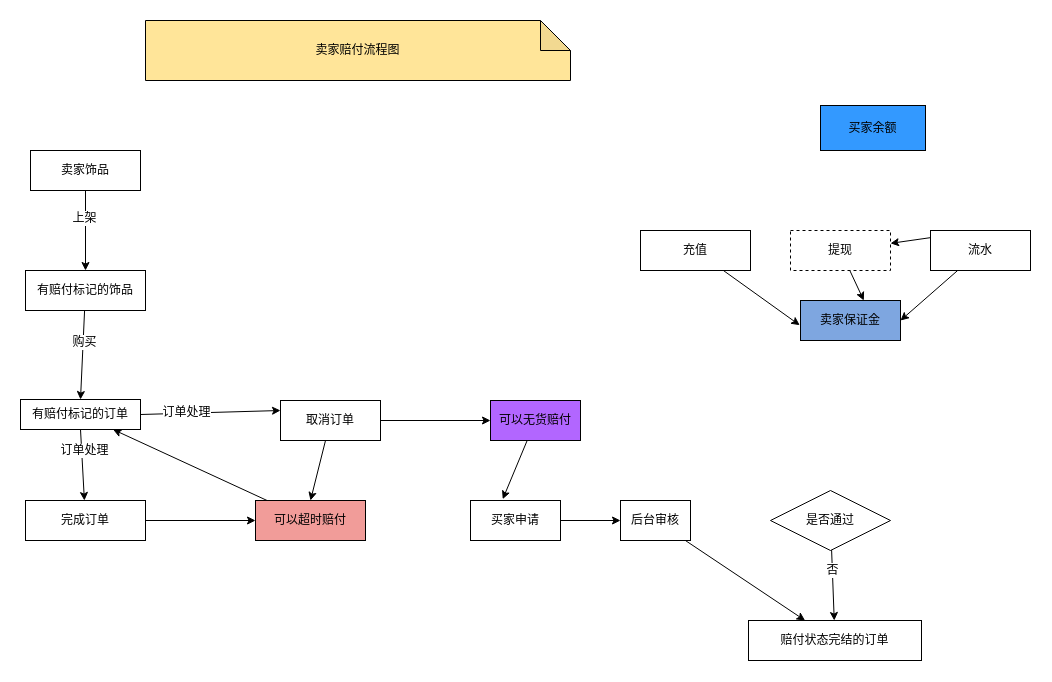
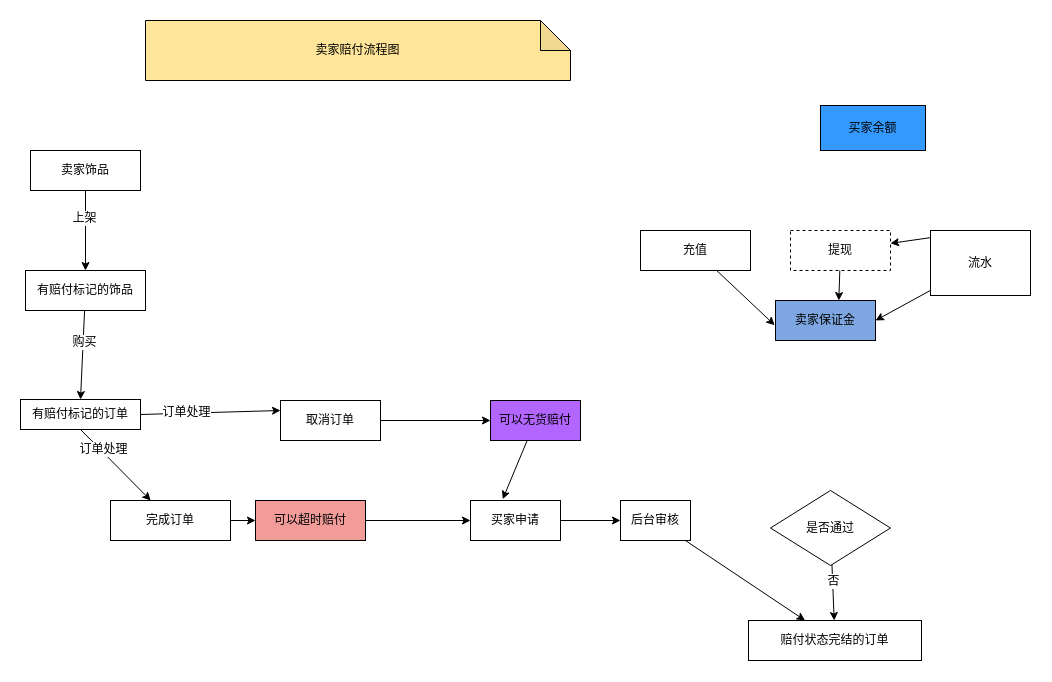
node "流水": size 100x40 -> 100x65
node "卖家保证金": moved (851, 321) -> (826, 321)
edge "可以超时赔付" -> "有赔付标记的订单": now "可以超时赔付" -> "买家申请"
edge "取消订单" -> "可以超时赔付": removed
node "完成订单": moved (86, 521) -> (171, 521)
node "是否通过": size 120x60 -> 120x75
